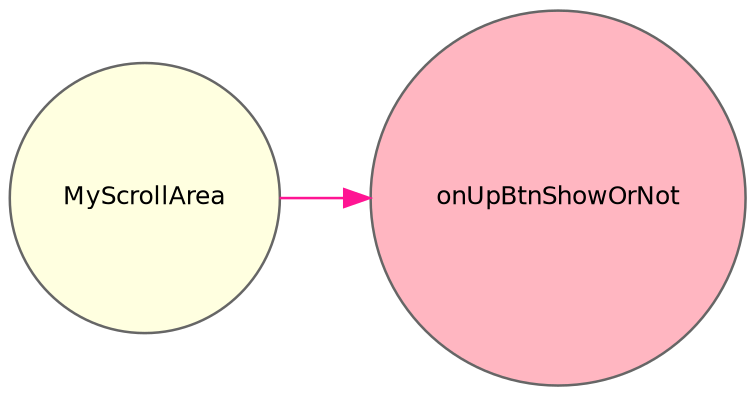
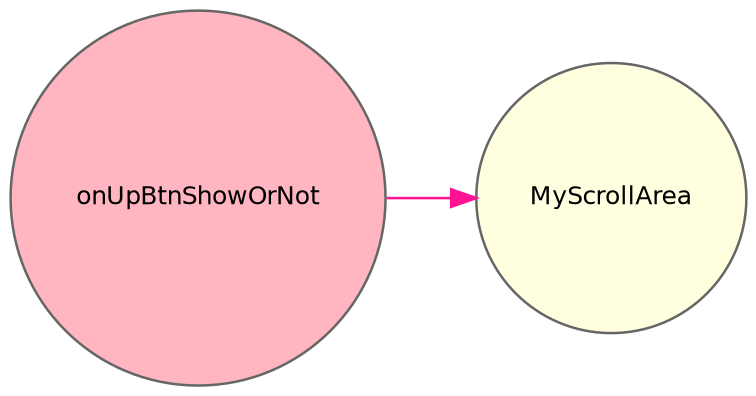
edge "MyScrollArea" -> "onUpBtnShowOrNot": reversed
